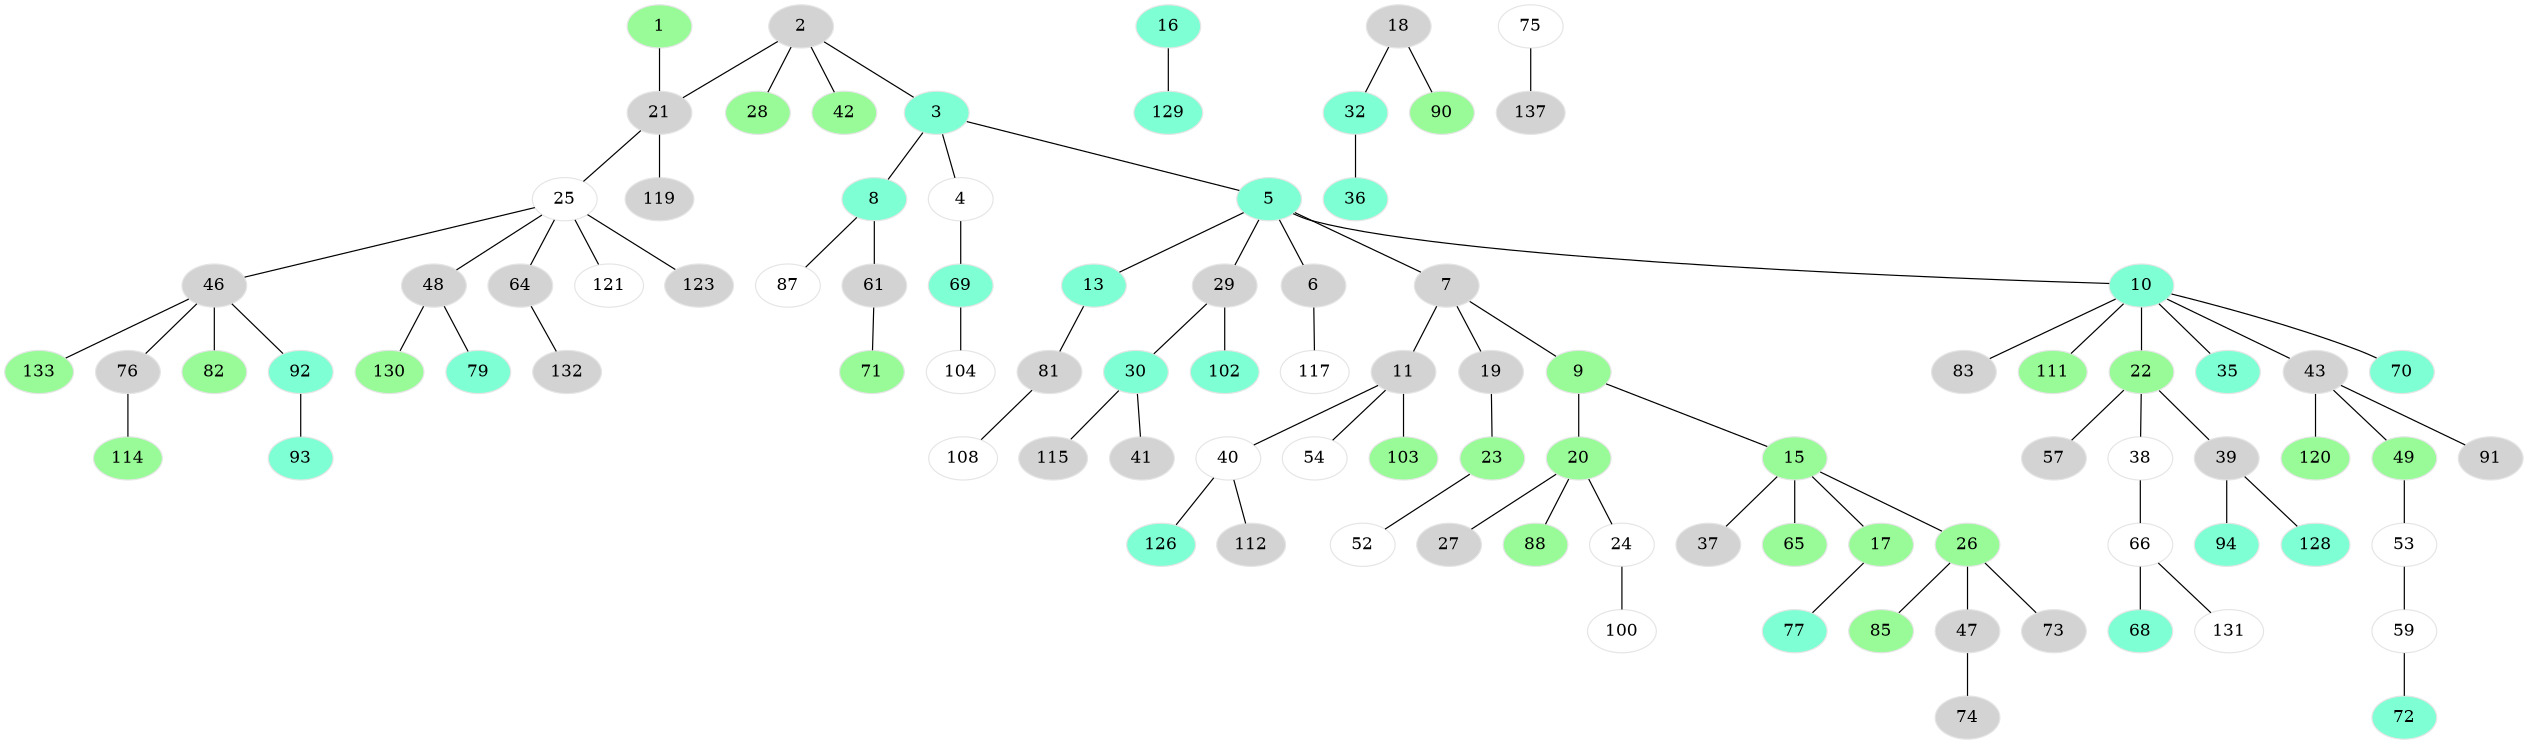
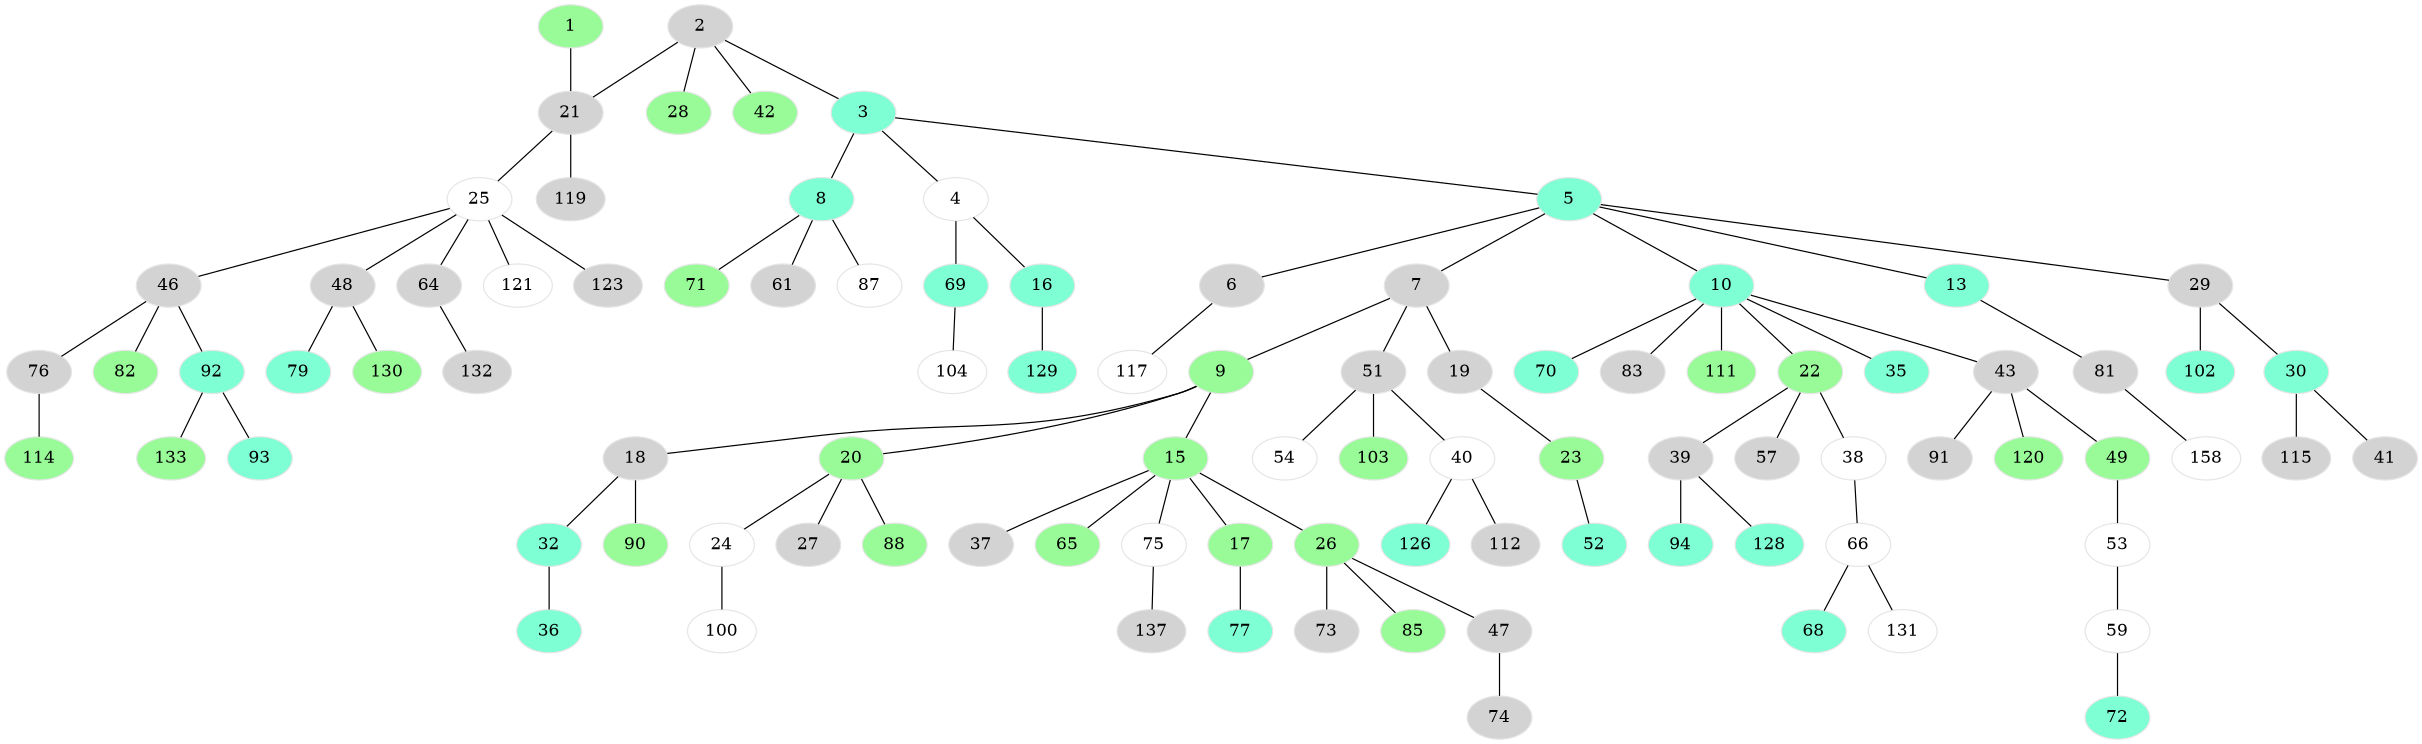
edge "4" -- "16": added
edge "46" -- "133": now "92" -- "133"
edge "61" -- "71": now "8" -- "71"
node "11": label "11" -> "51"
edge "9" -- "18": added
node "108": label "108" -> "158"
edge "15" -- "75": added
node "52": fillcolor white -> aquamarine
